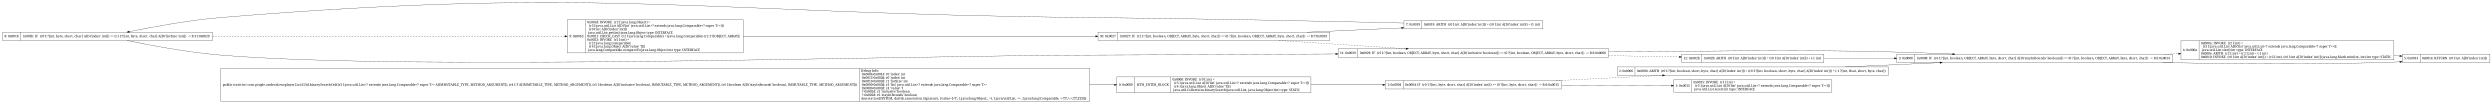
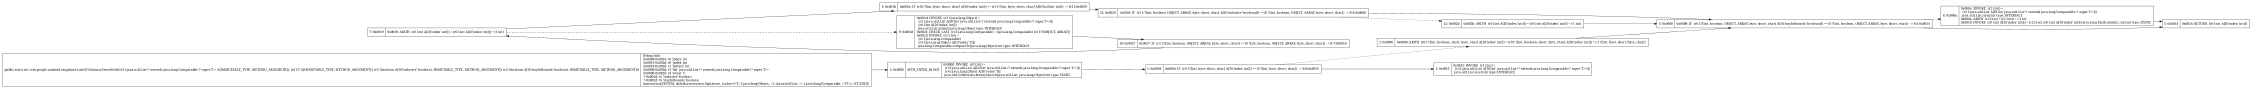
edge "8: 0x001b" -> "9: 0x001d": now "7: 0x0019" -> "9: 0x001d"
edge "10: 0x0027" -> "11: 0x0029": removed
